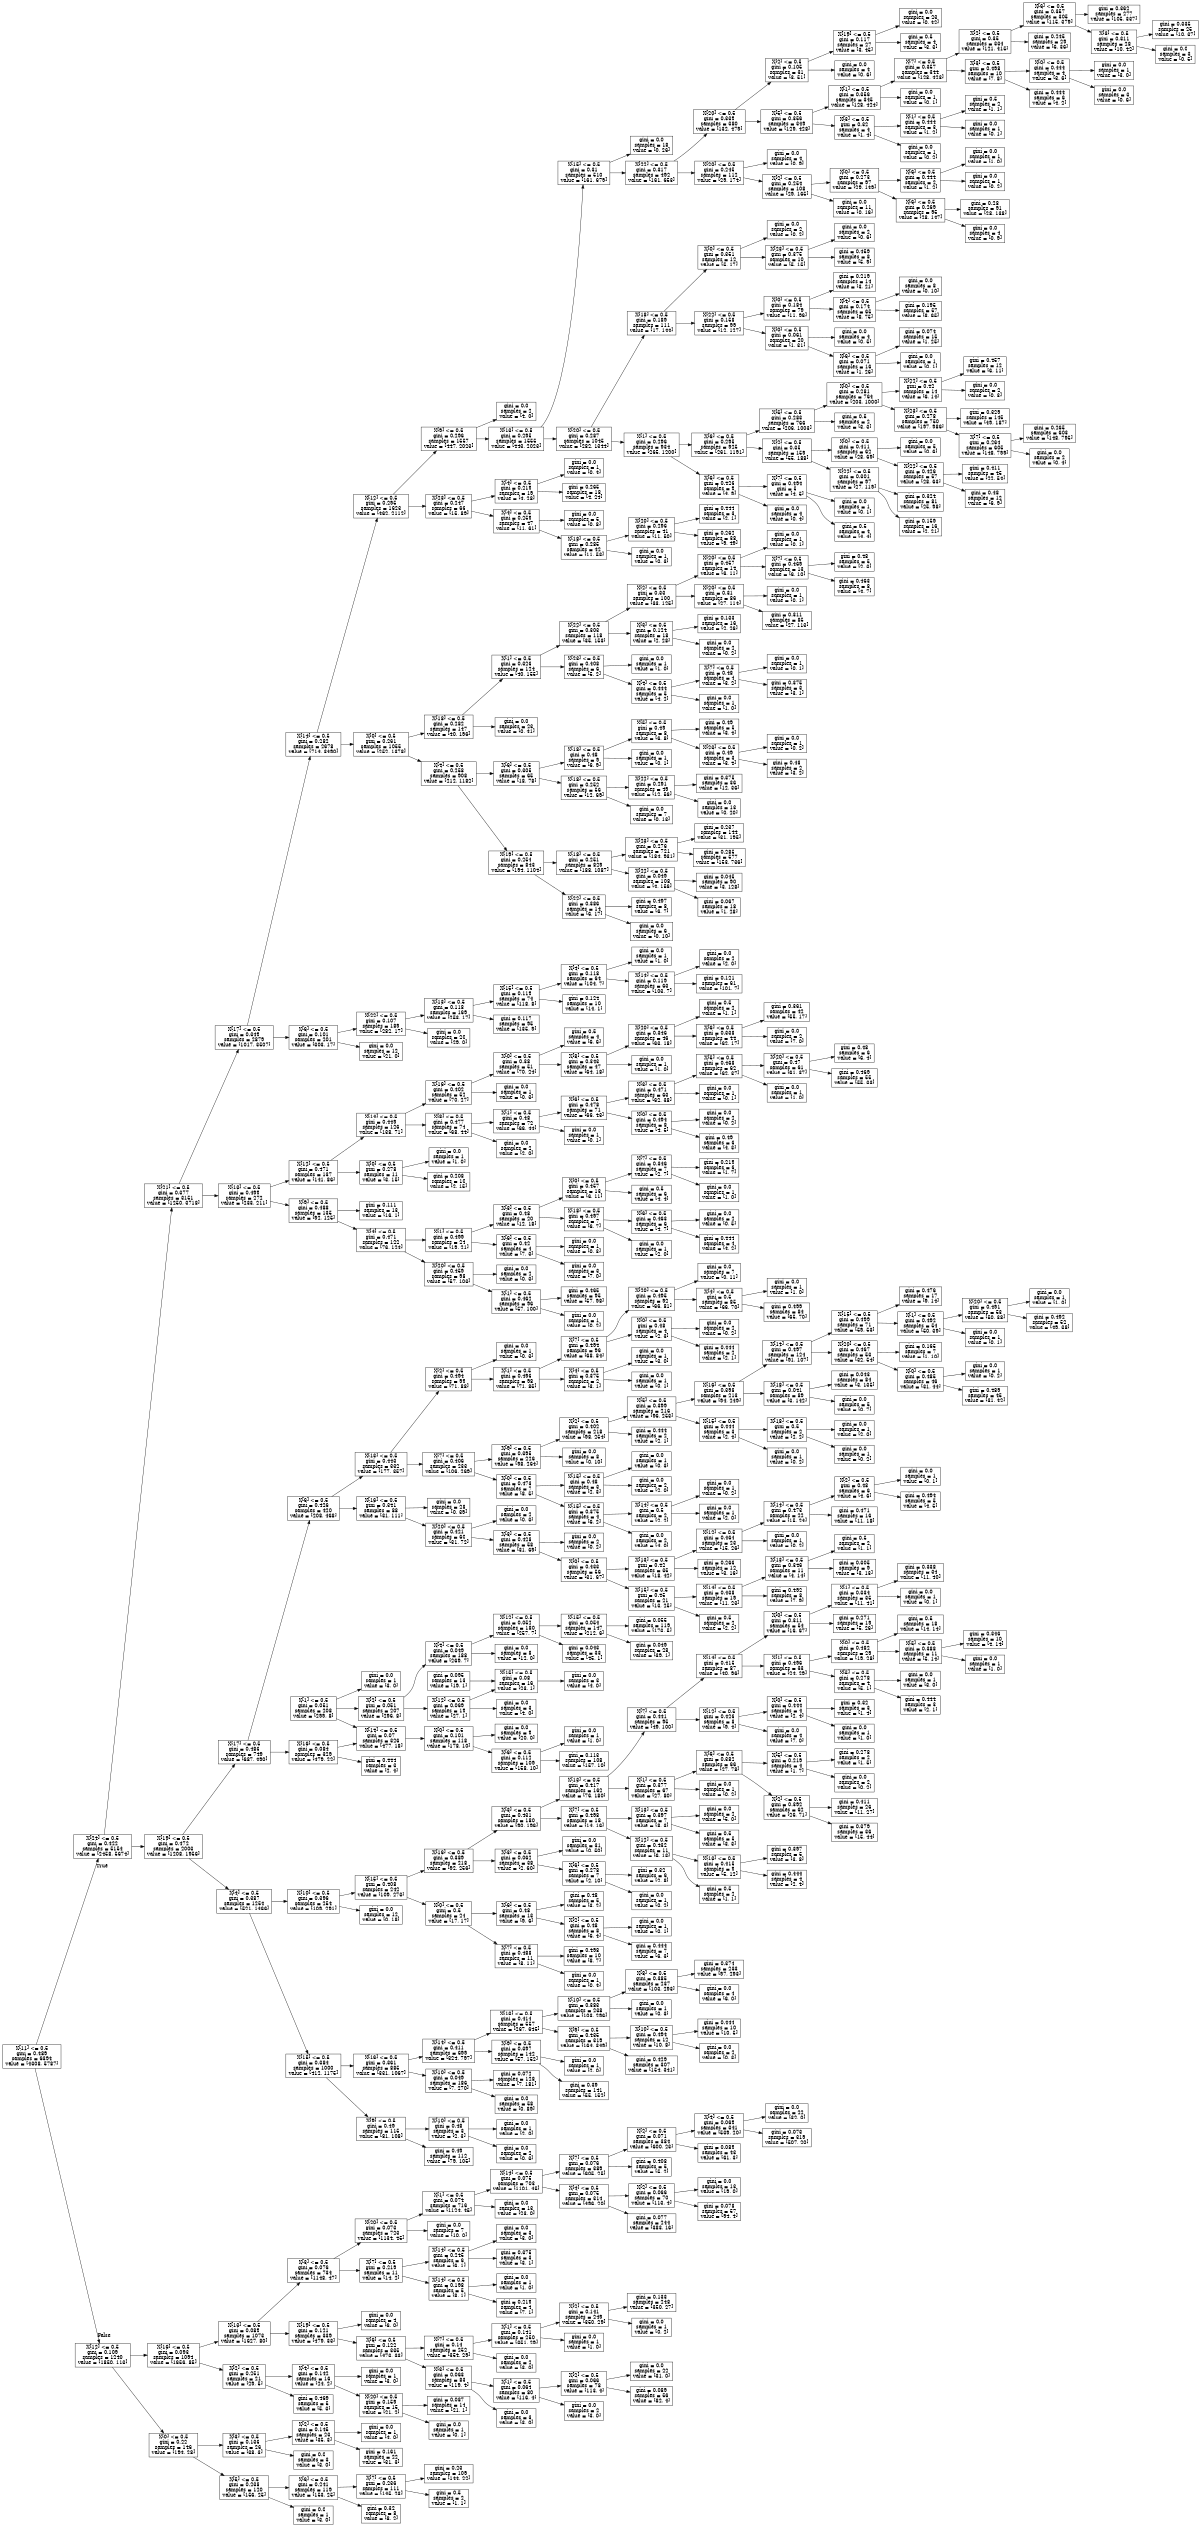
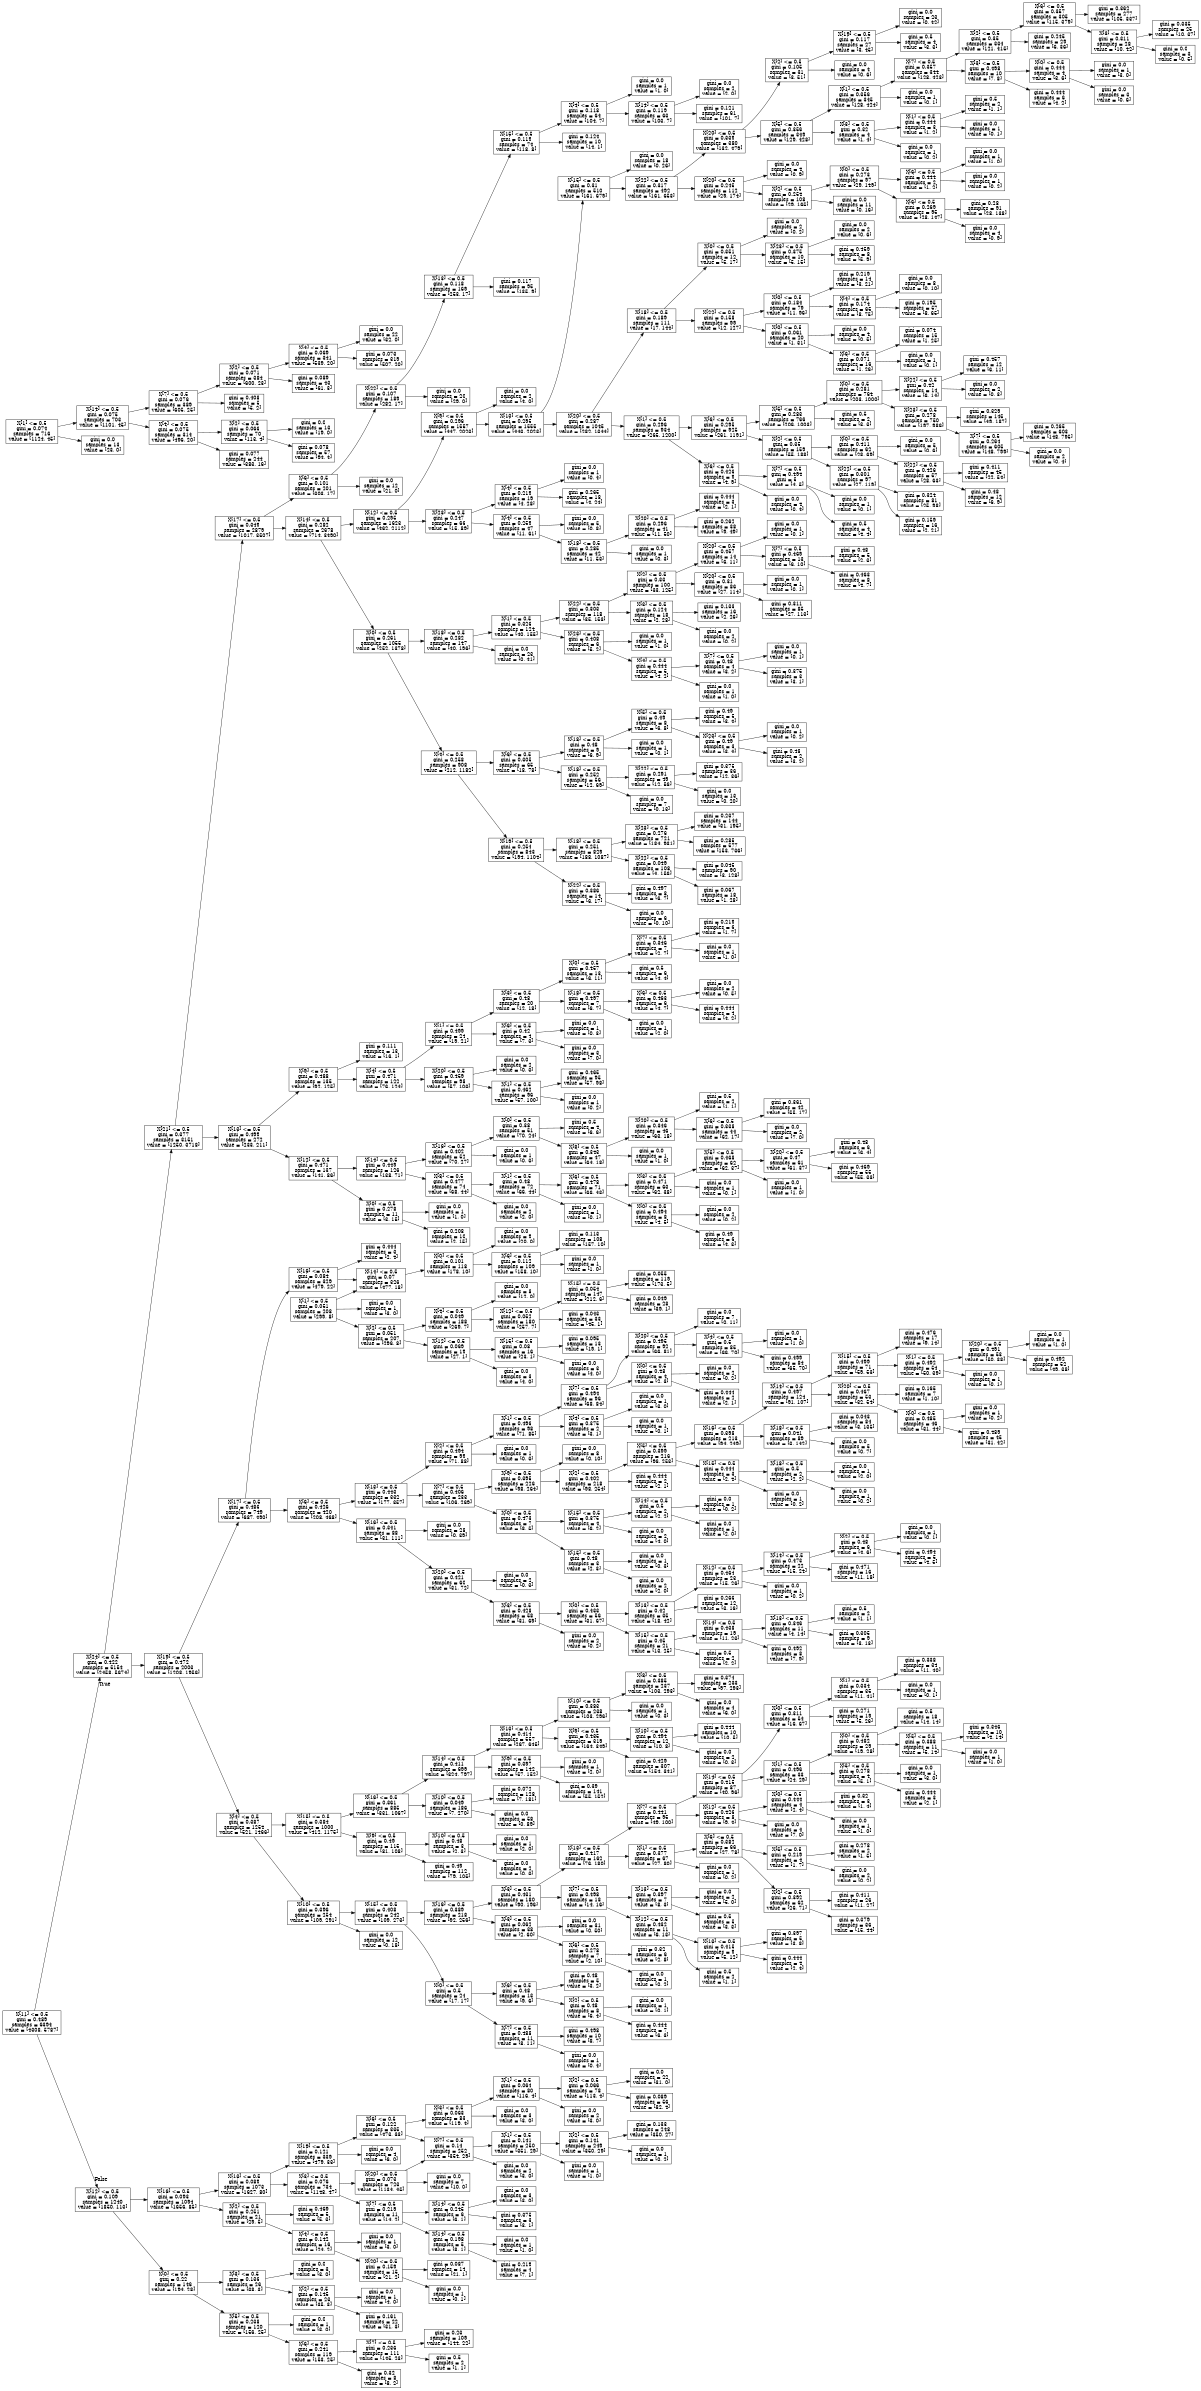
edge "gini = 0.095 samples = 13 value = [19, 1]" -> "X[15] <= 0.5 gini = 0.08 samples = 16 value = [23, 1]": reversed
edge "X[20] <= 0.5 gini = 0.073 samples = 723 value = [1134, 45]" -> "X[1] <= 0.5 gini = 0.074 samples = 716 value = [1124, 45]": now "X[20] <= 0.5 gini = 0.073 samples = 723 value = [1134, 45]" -> "X[7] <= 0.5 gini = 0.14 samples = 252 value = [354, 29]"
